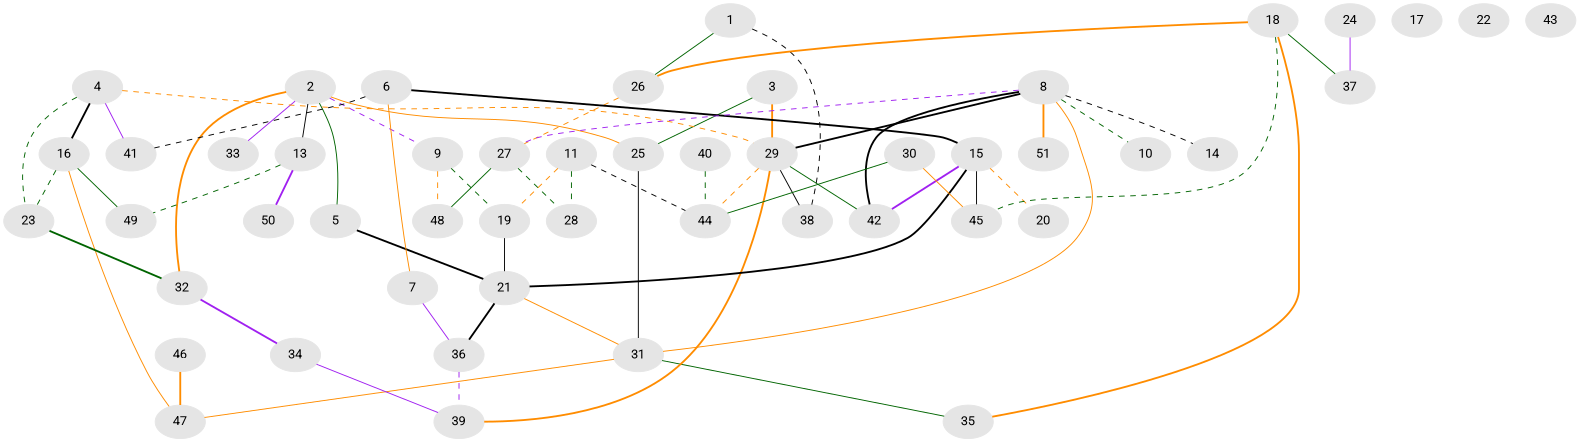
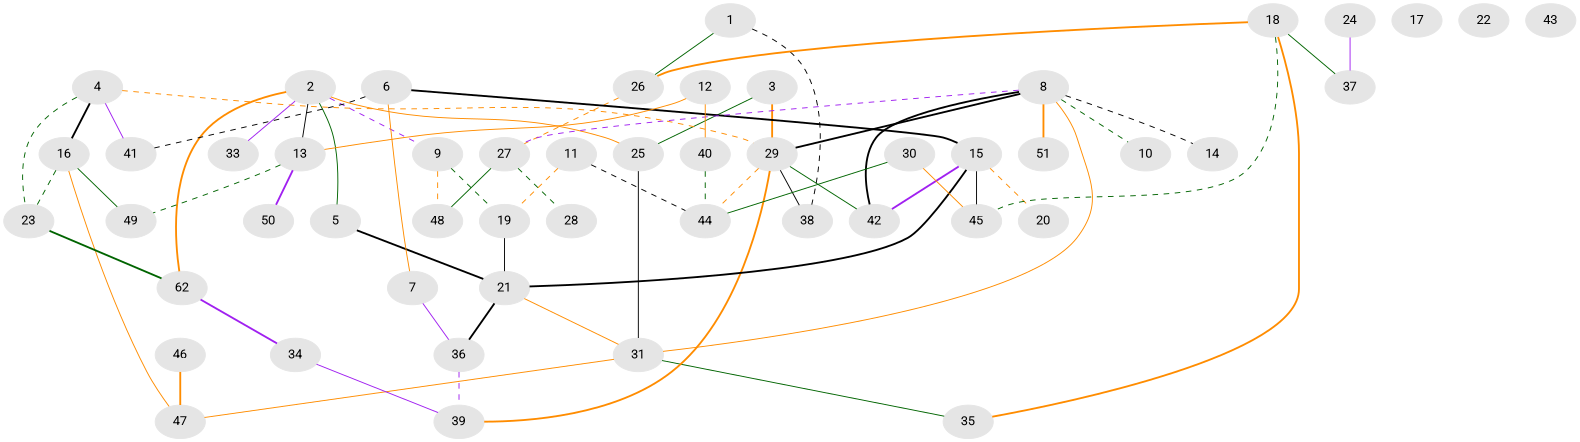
node "12": added
edge "11" -- "28": removed
node "32": label "32" -> "62"
